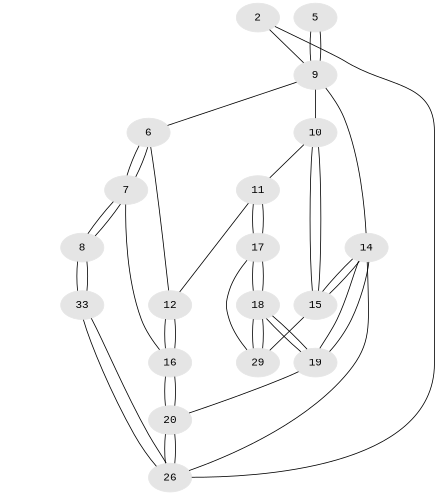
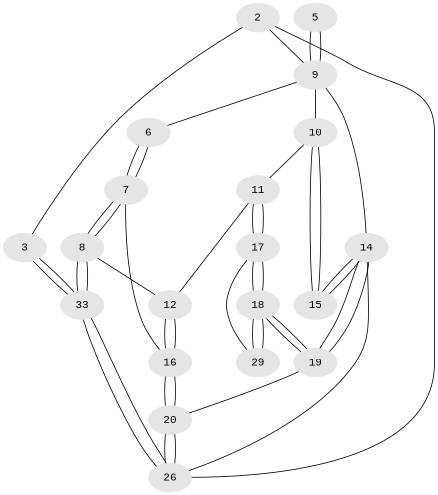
edge "6" -- "12": now "8" -- "12"
node "3": added
edge "15" -- "29": removed
